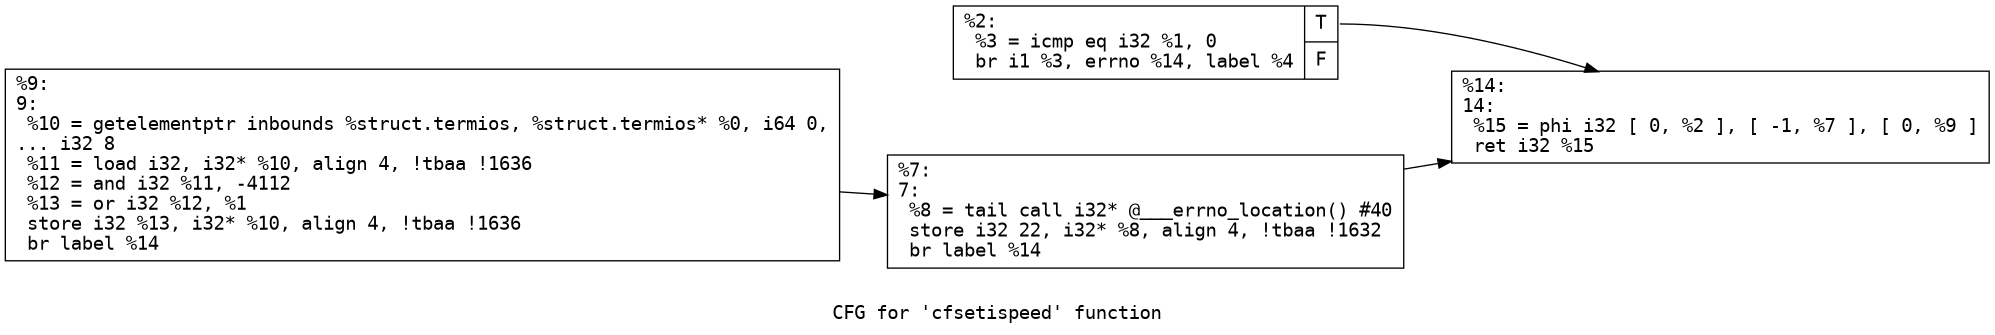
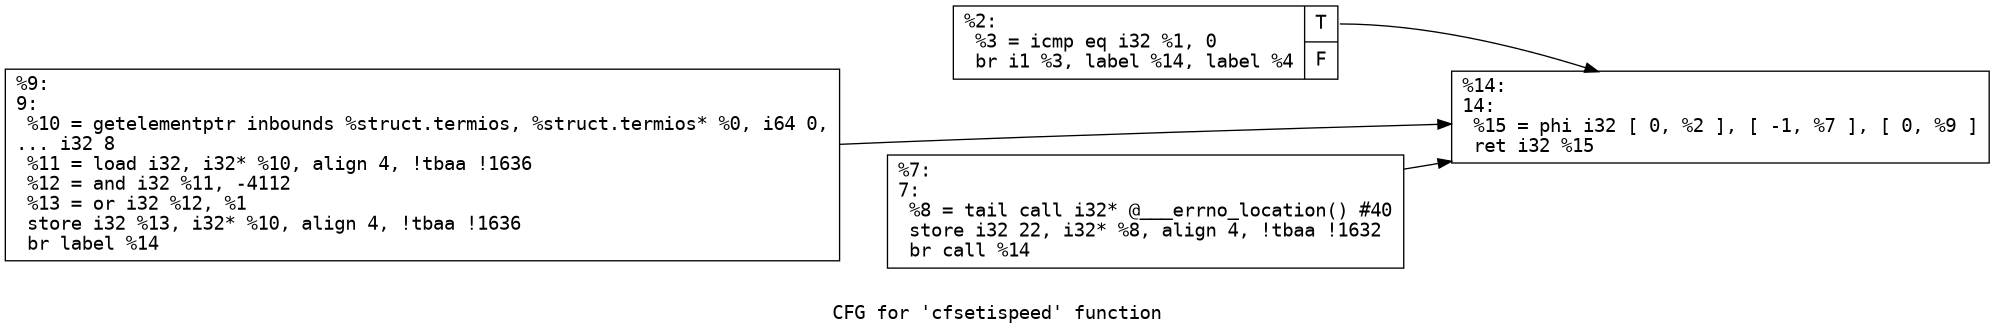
node "%2:": text "br i1 %3, errno %14, label %4" -> "br i1 %3, label %14, label %4"
edge "%9:" -> "%7:": now "%9:" -> "%14:"
node "%7:": text "br label %14" -> "br call %14"
